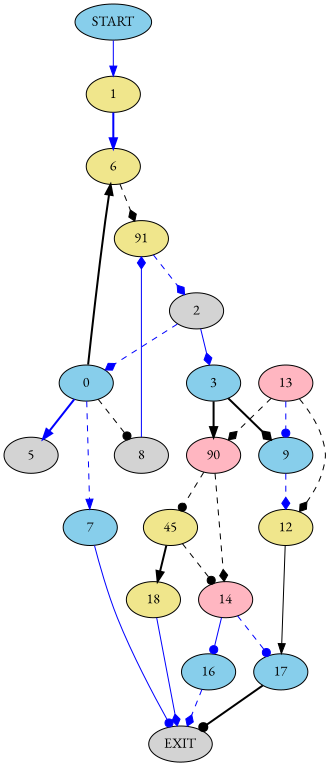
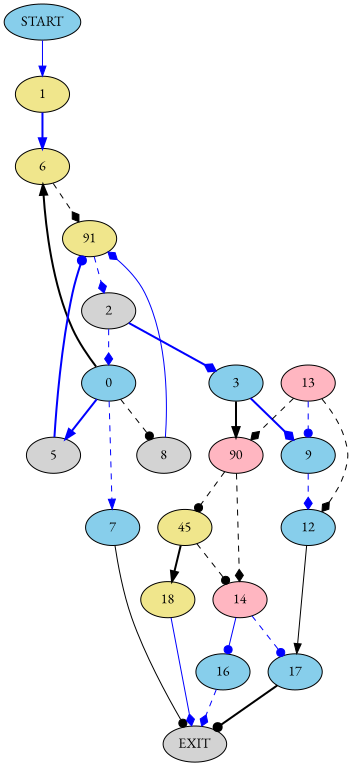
edge "2" -> "3": style solid -> bold
edge "5" -> "91": added
edge "3" -> "9": color black -> blue
node "12": fillcolor khaki -> skyblue
edge "7" -> "EXIT": color blue -> black
